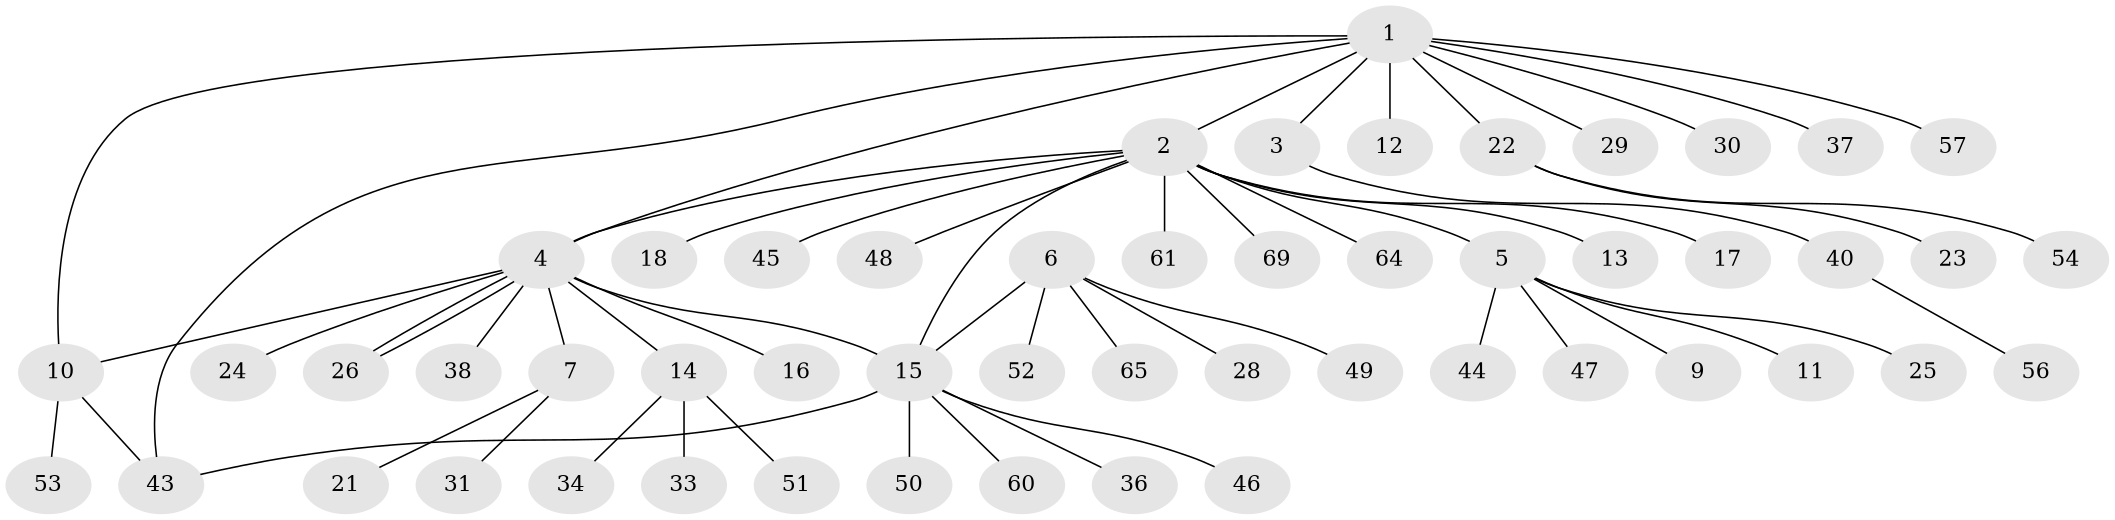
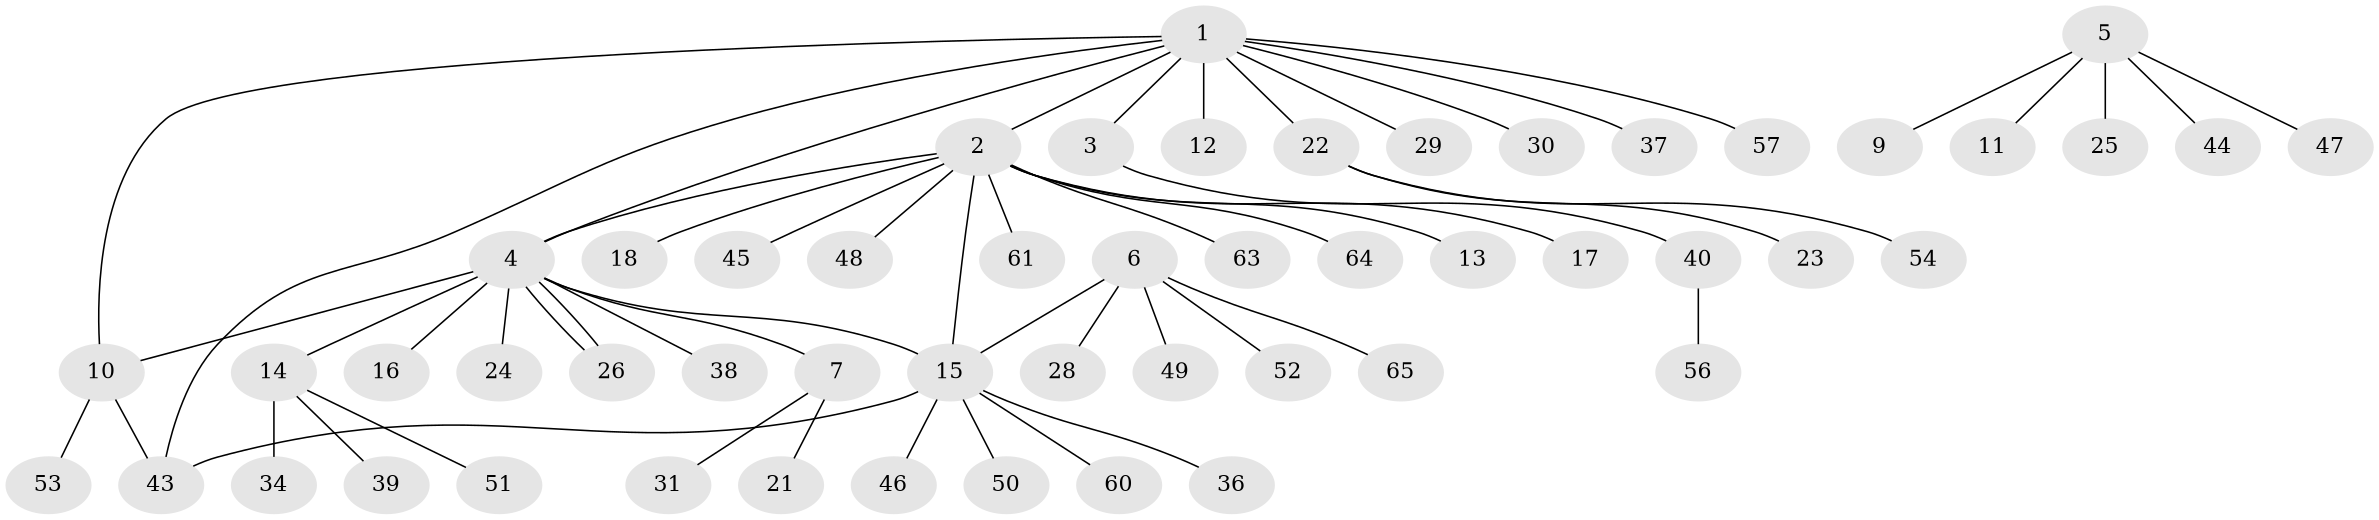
edge "2" -- "5": removed
node "69": label "69" -> "63"
node "33": label "33" -> "39"
